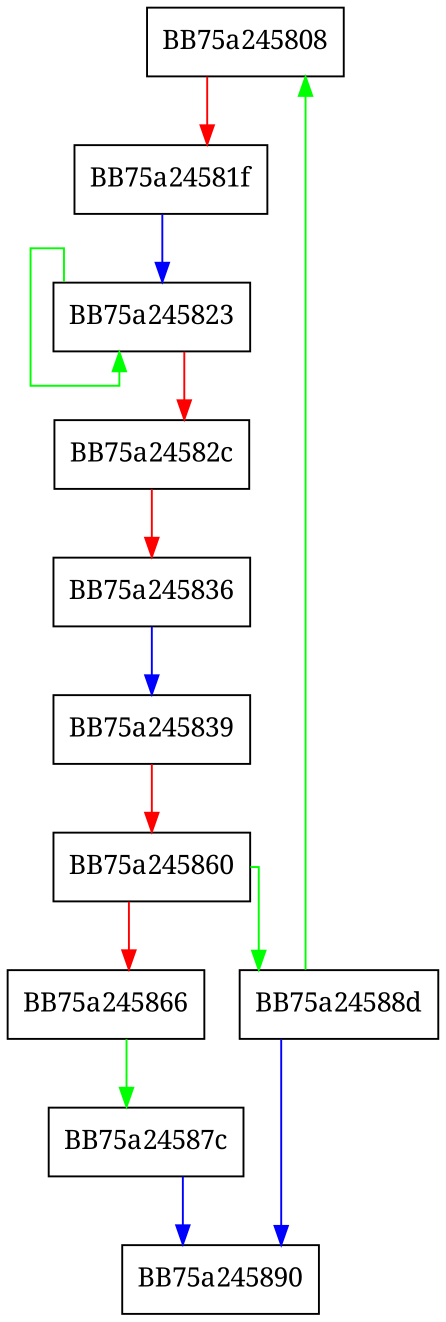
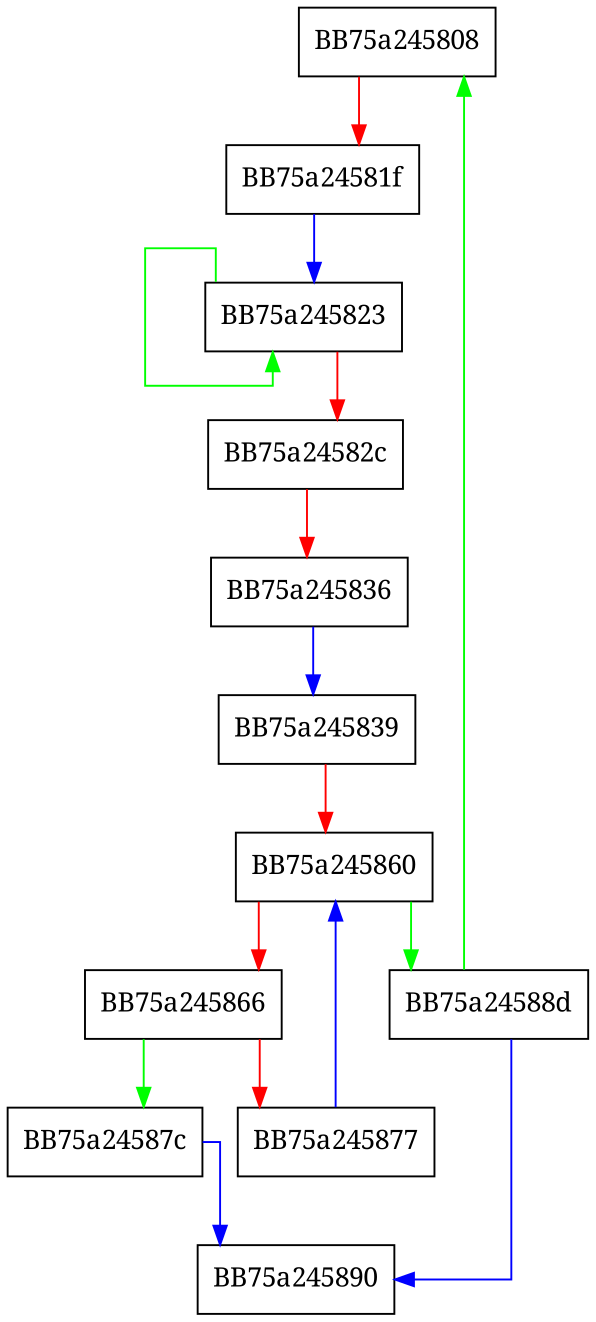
node "BB75a245877": added
